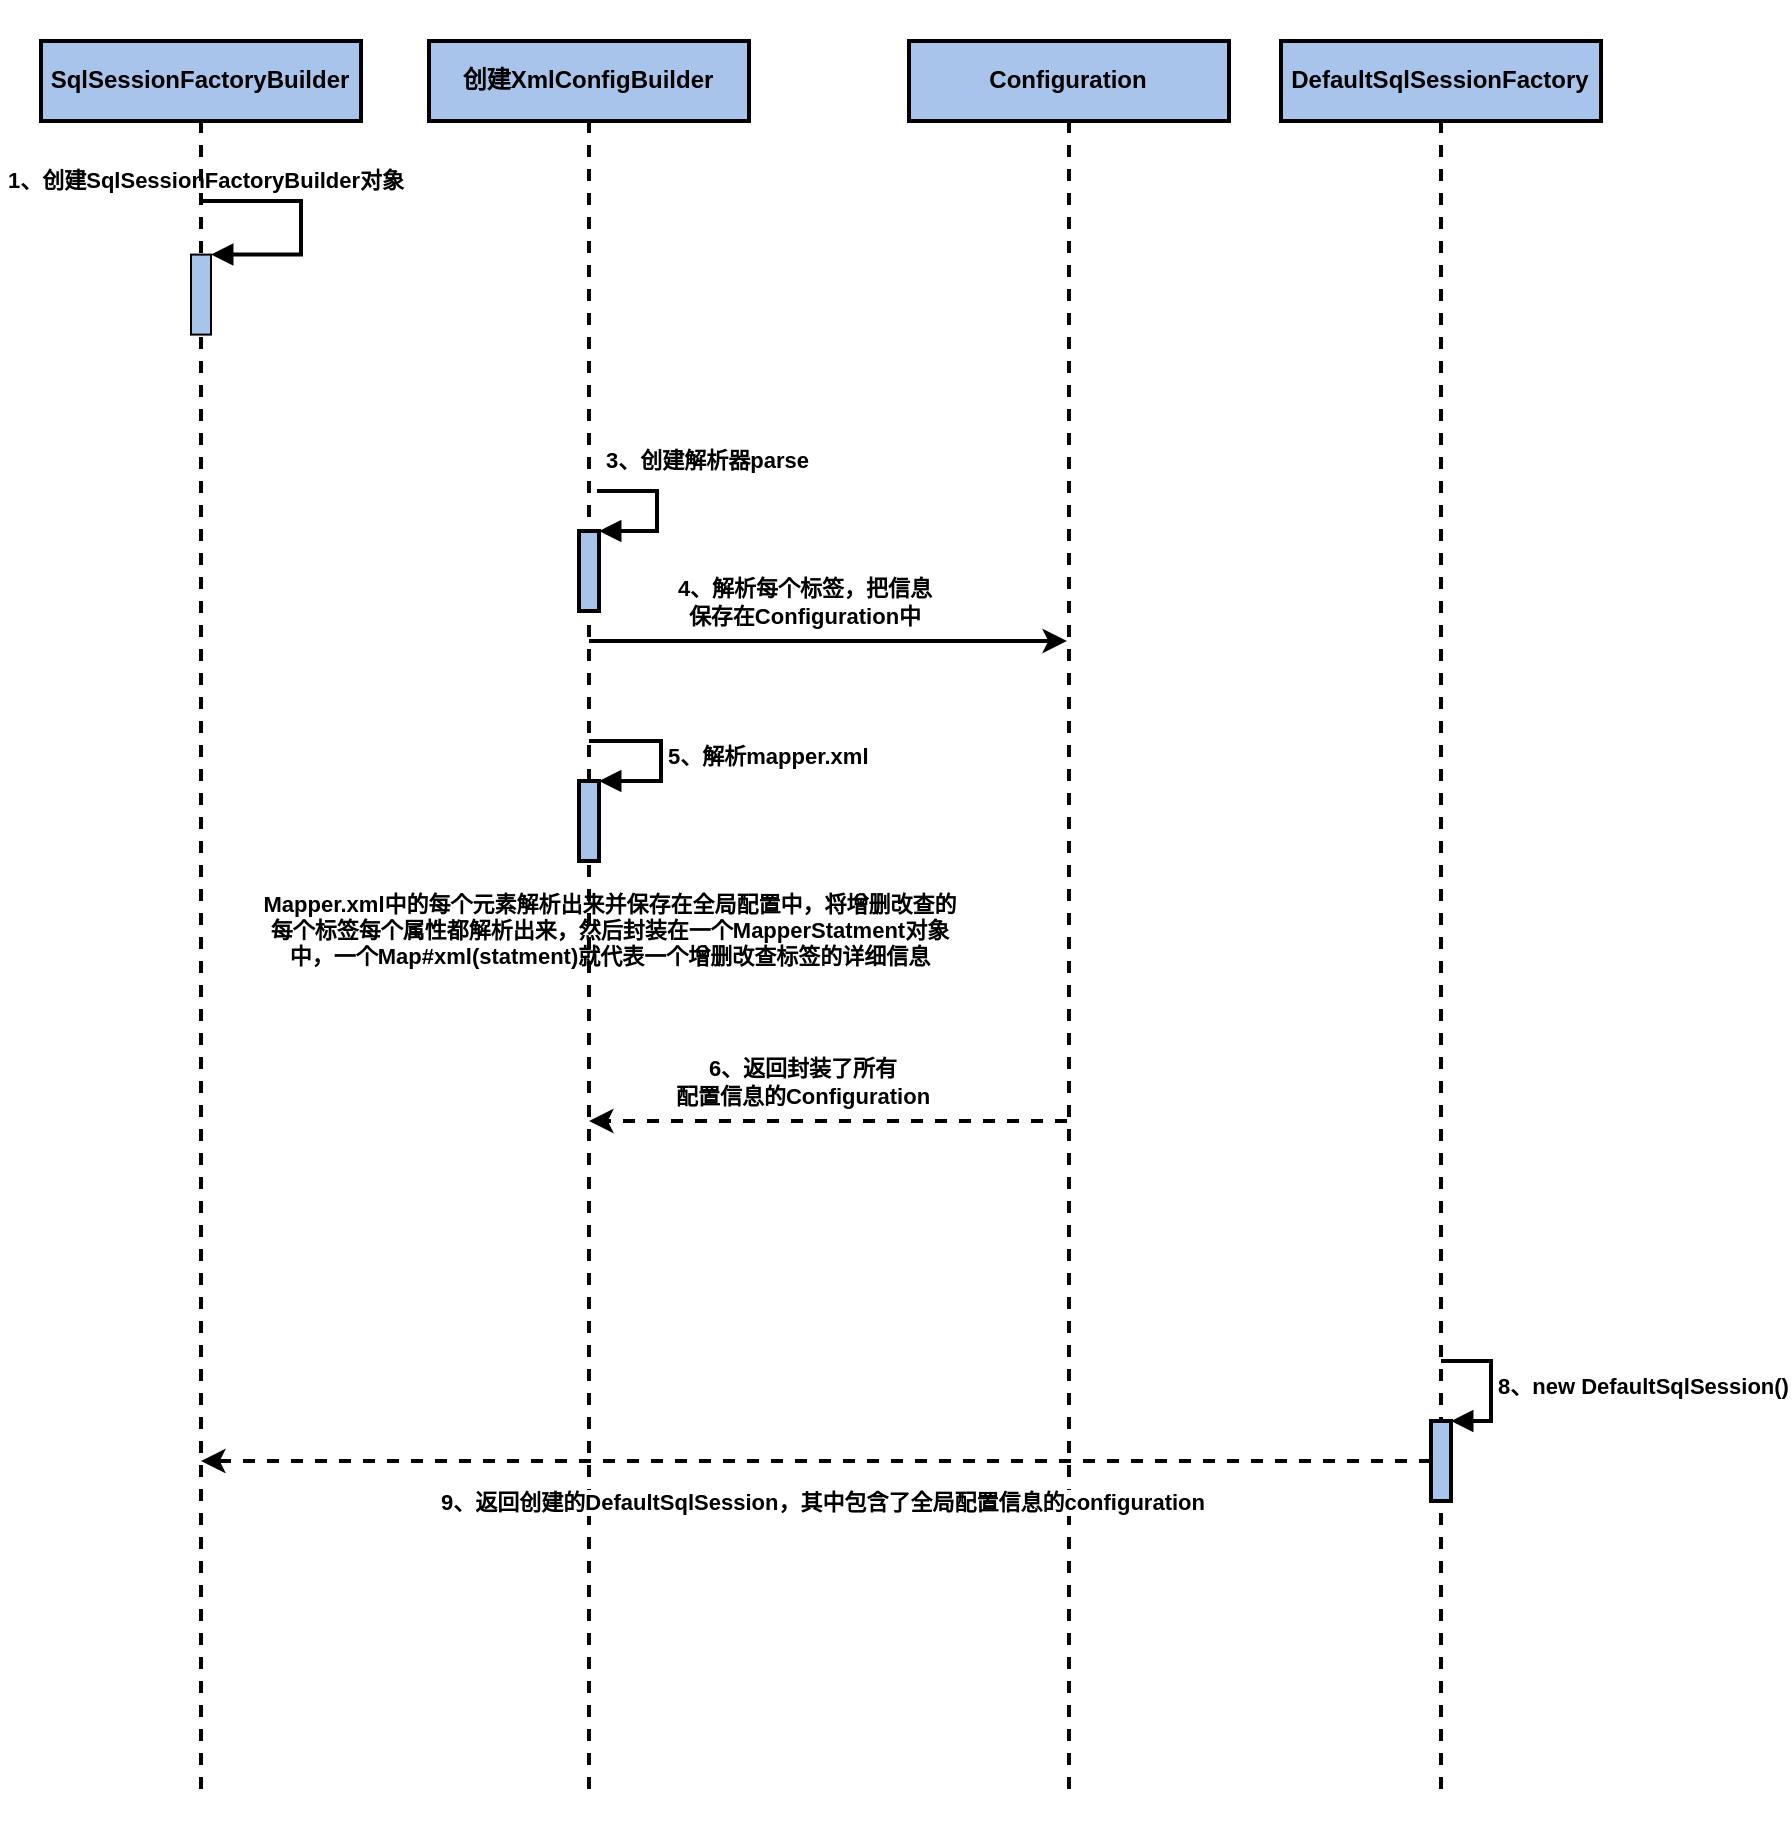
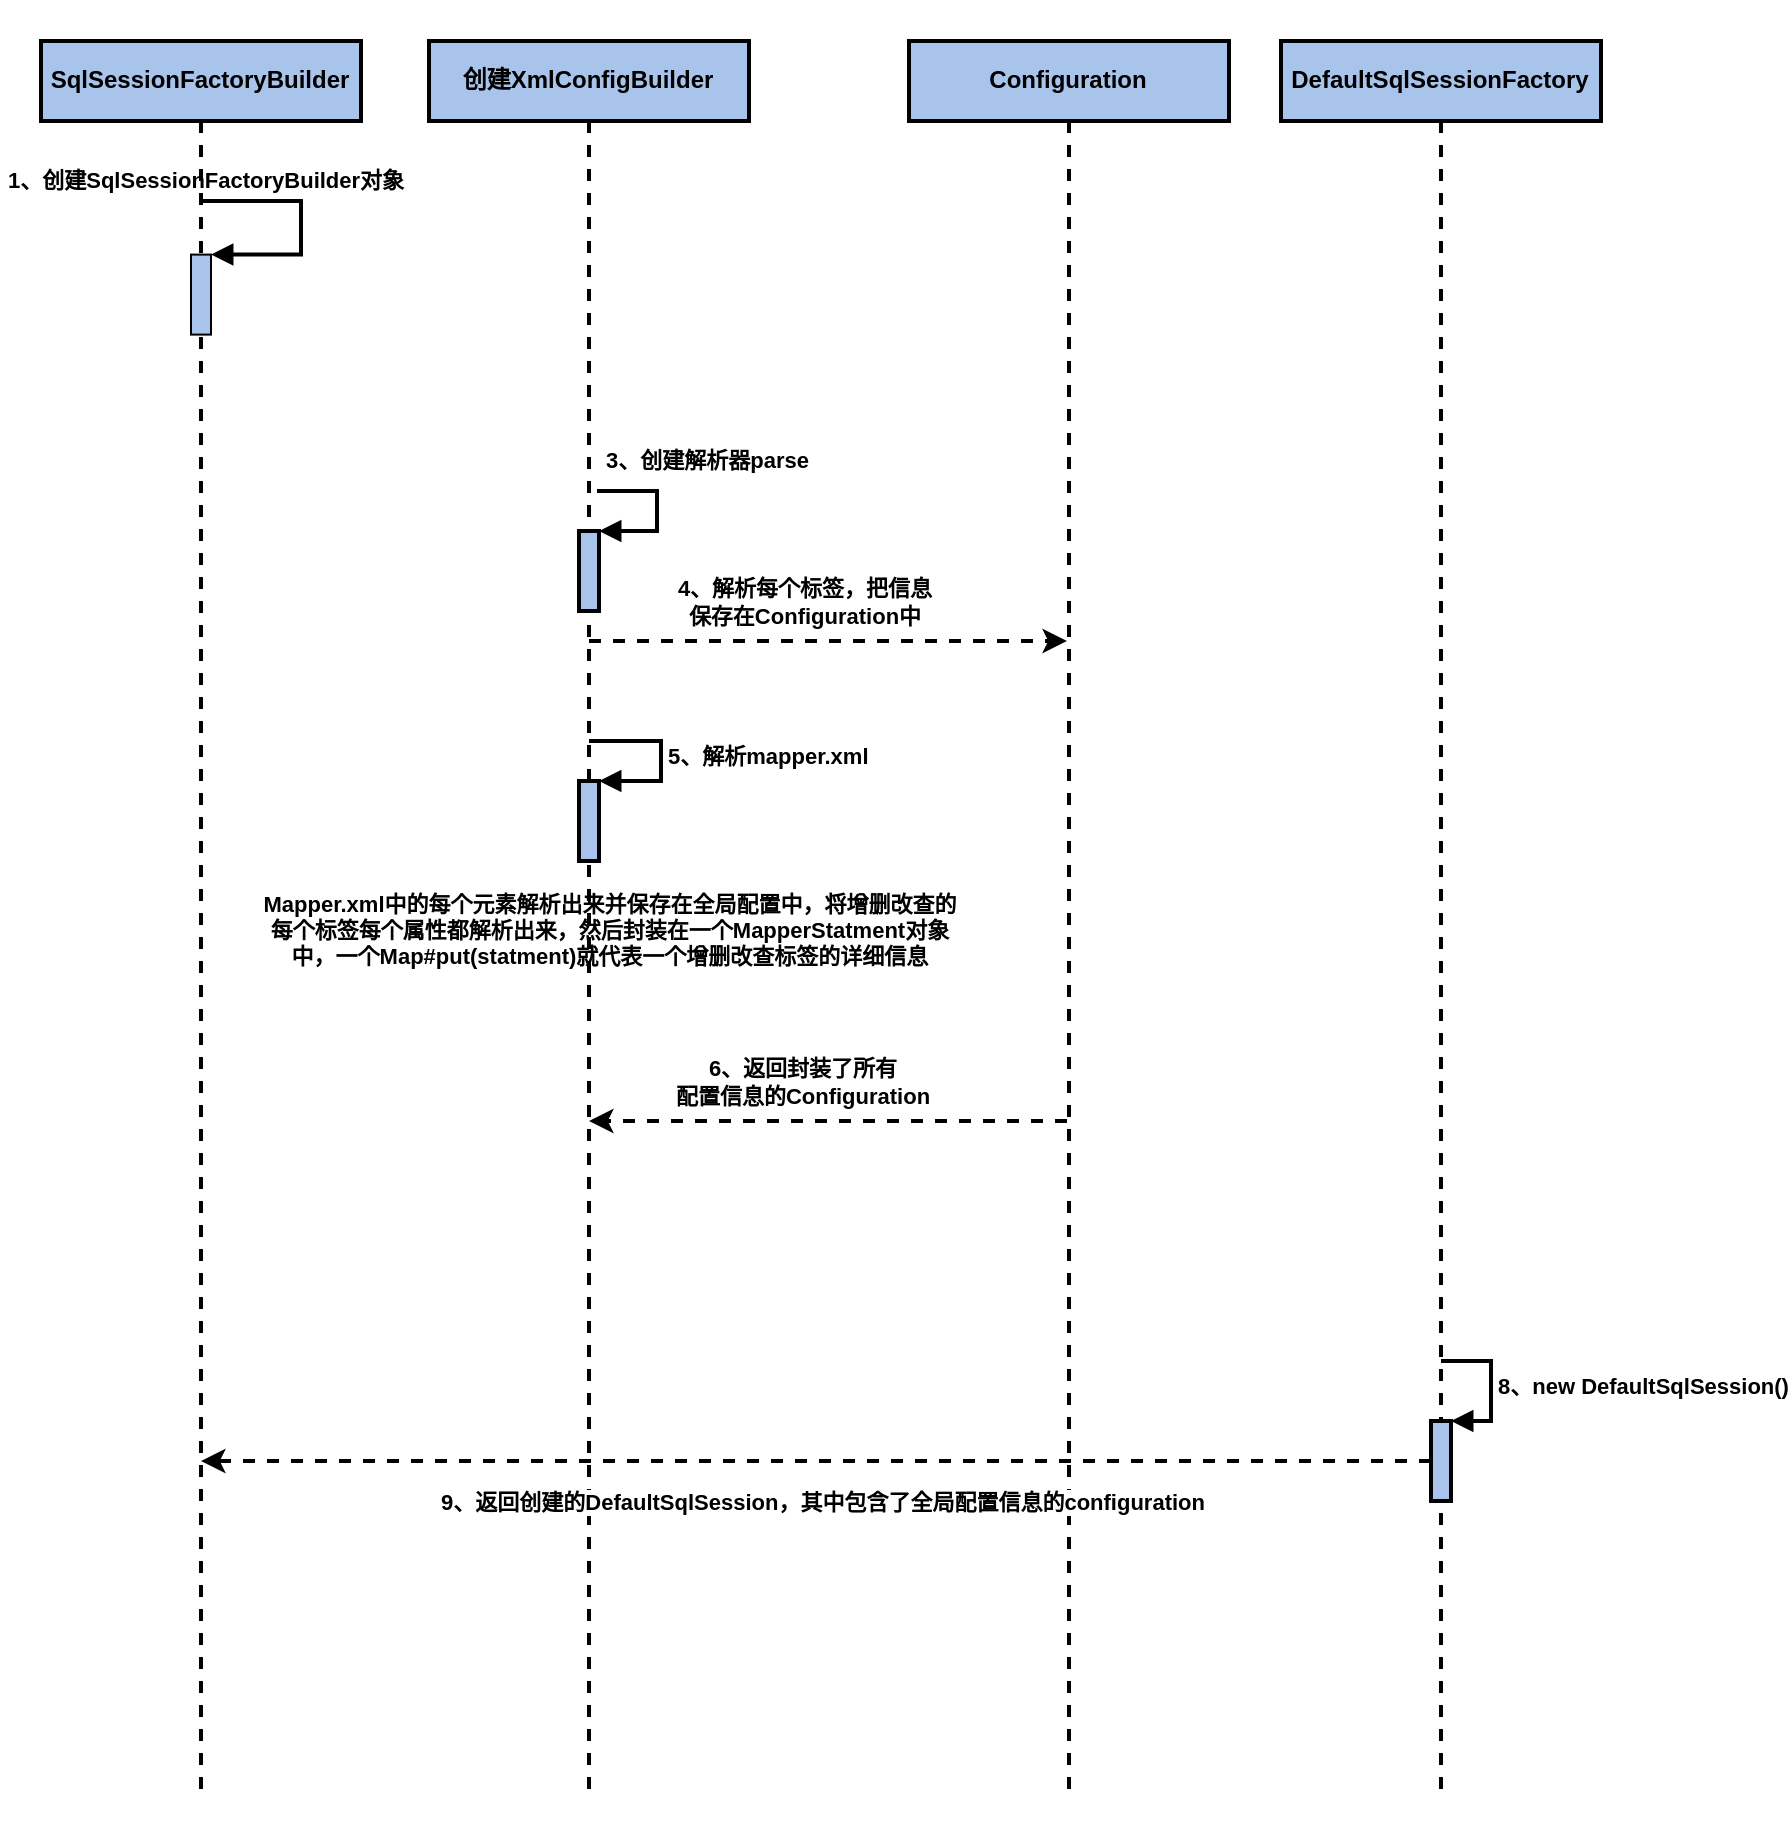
edge "创建XmlConfigBuilder" -> "Configuration": style solid -> dashed
node "Mapper.xml中的每个元素解析出来并保存在全局配置中，将增删改查的每个标签每个属性都解析出来，然后封装在一个MapperStatment对象中，一个Map#xml(statment)就代表一个增删改查标签的详细信息": label "Mapper.xml中的每个元素解析出来并保存在全局配置中，将增删改查的每个标签每个属性都解析出来，然后封装在一个MapperStatment对象中，一个Map#xml(statment)就代表一个增删改查标签的详细信息" -> "Mapper.xml中的每个元素解析出来并保存在全局配置中，将增删改查的每个标签每个属性都解析出来，然后封装在一个MapperStatment对象中，一个Map#put(statment)就代表一个增删改查标签的详细信息"
